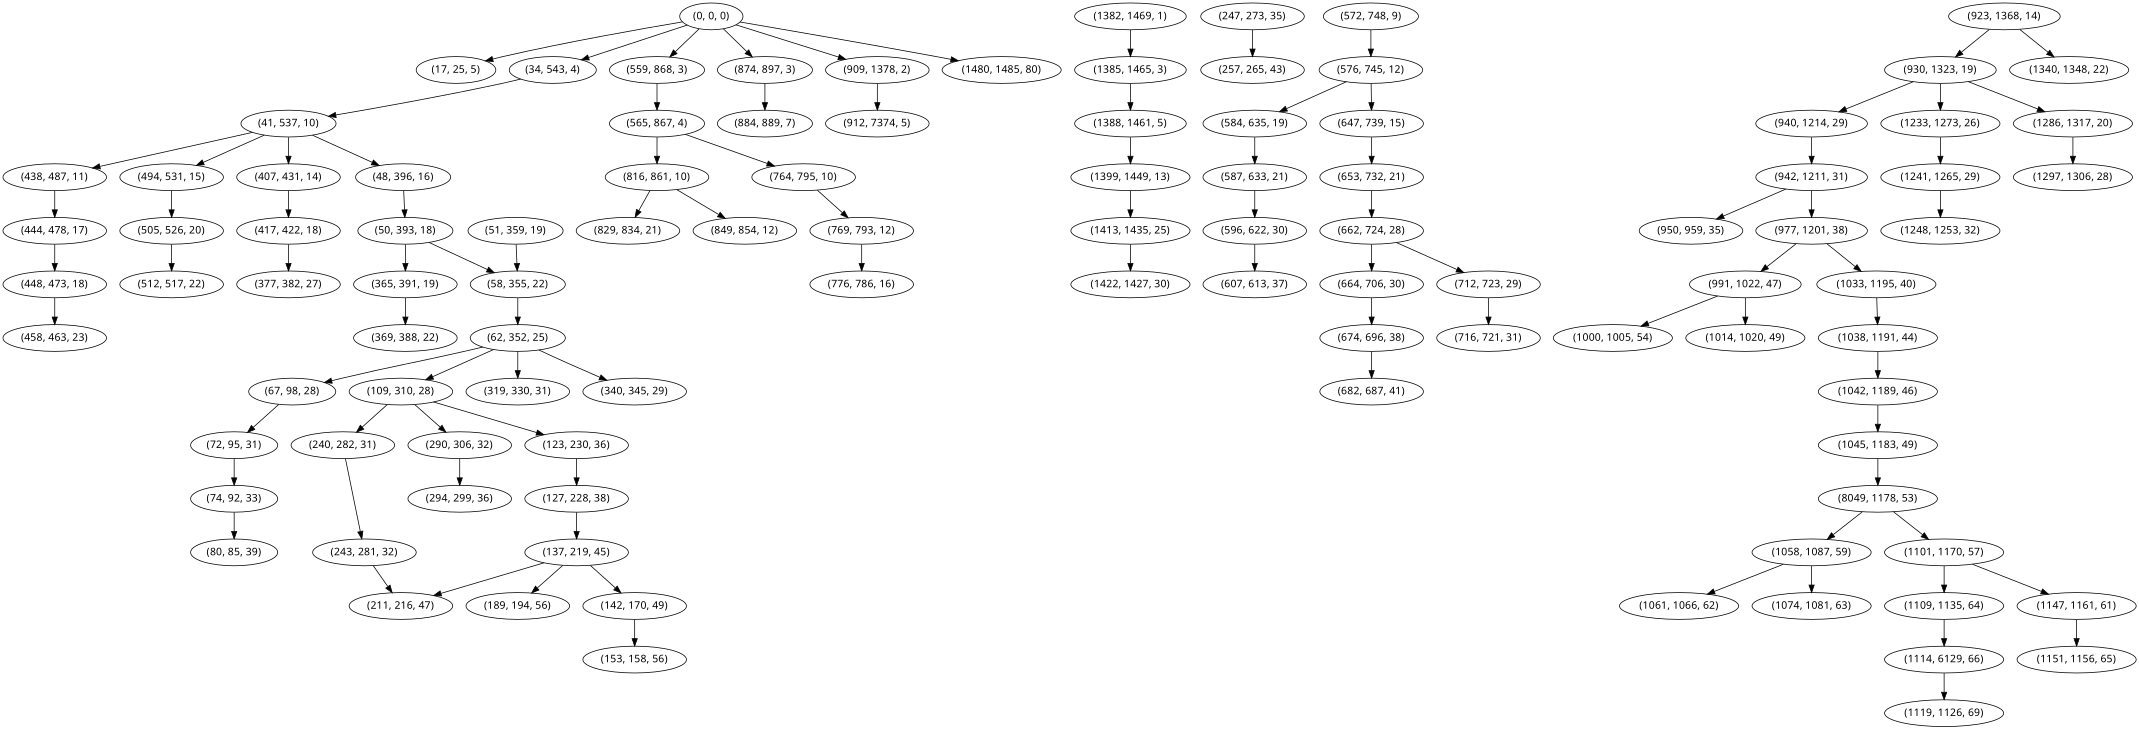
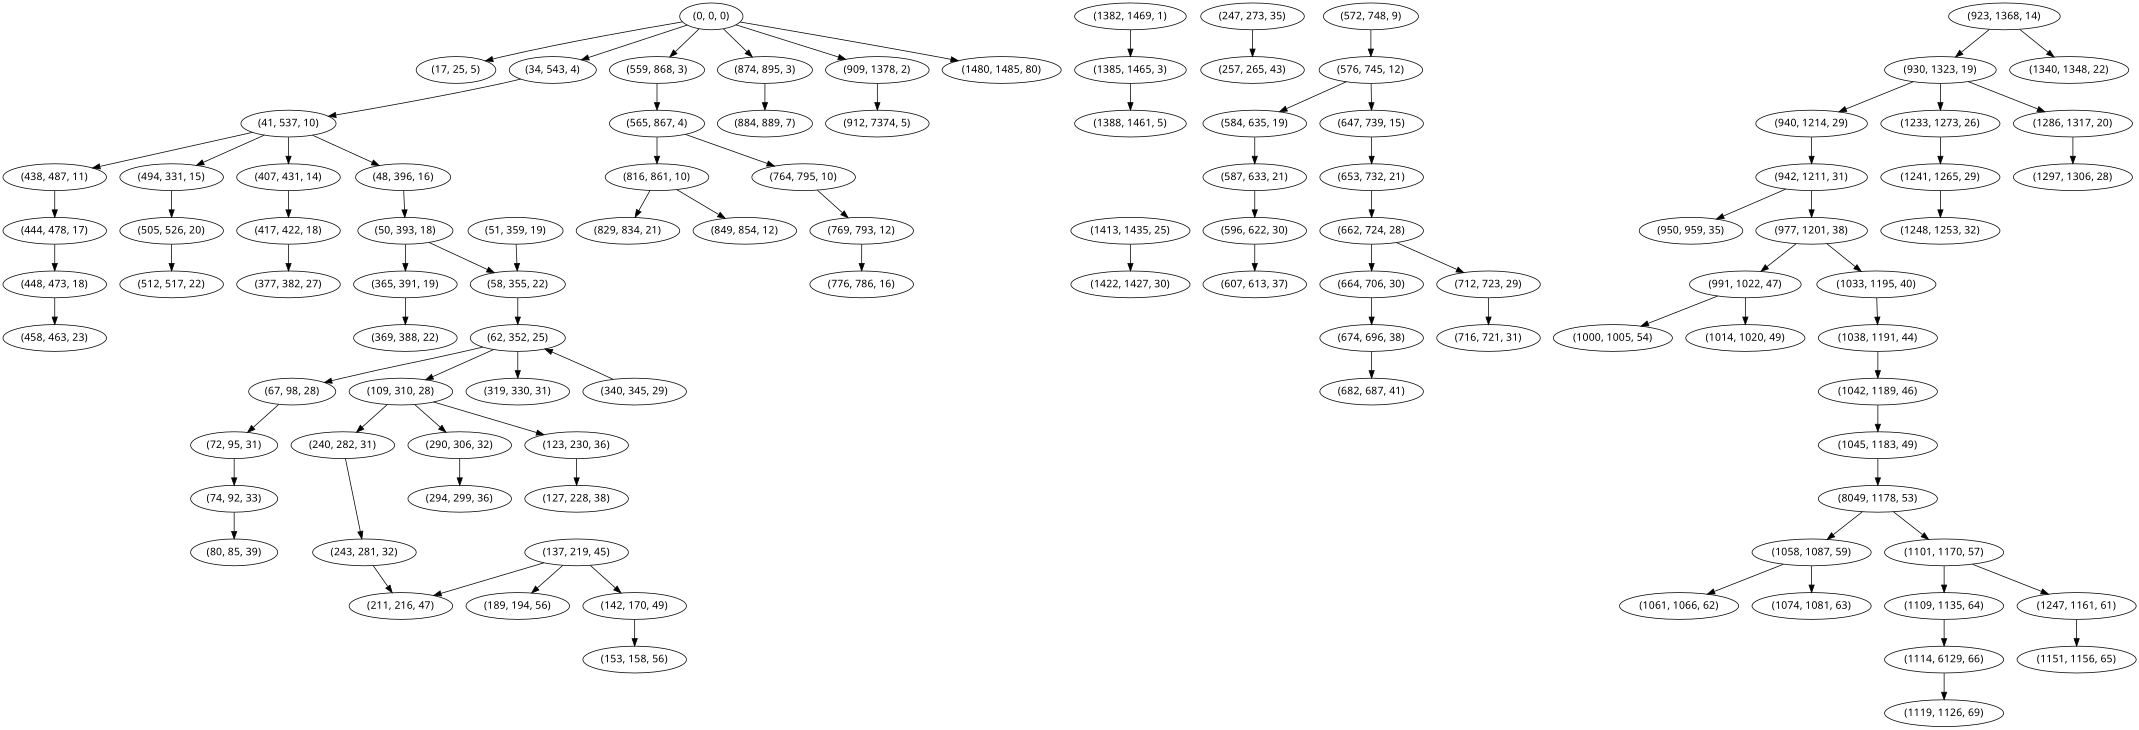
node "(874, 897, 3)": label "(874, 897, 3)" -> "(874, 895, 3)"
node "(494, 531, 15)": label "(494, 531, 15)" -> "(494, 331, 15)"
node "(1399, 1449, 13)": removed
edge "(62, 352, 25)" -> "(340, 345, 29)": reversed
edge "(127, 228, 38)" -> "(137, 219, 45)": removed
node "(1147, 1161, 61)": label "(1147, 1161, 61)" -> "(1247, 1161, 61)"
